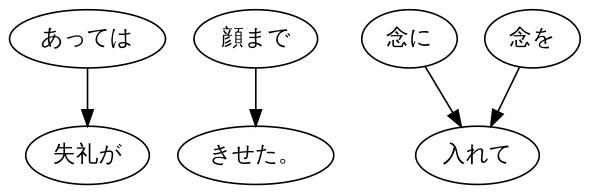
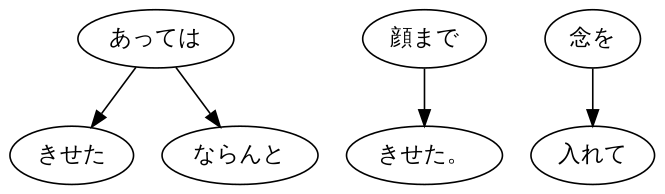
node "念に": removed
node "失礼が": label "失礼が" -> "きせた"
node "ならんと": added
